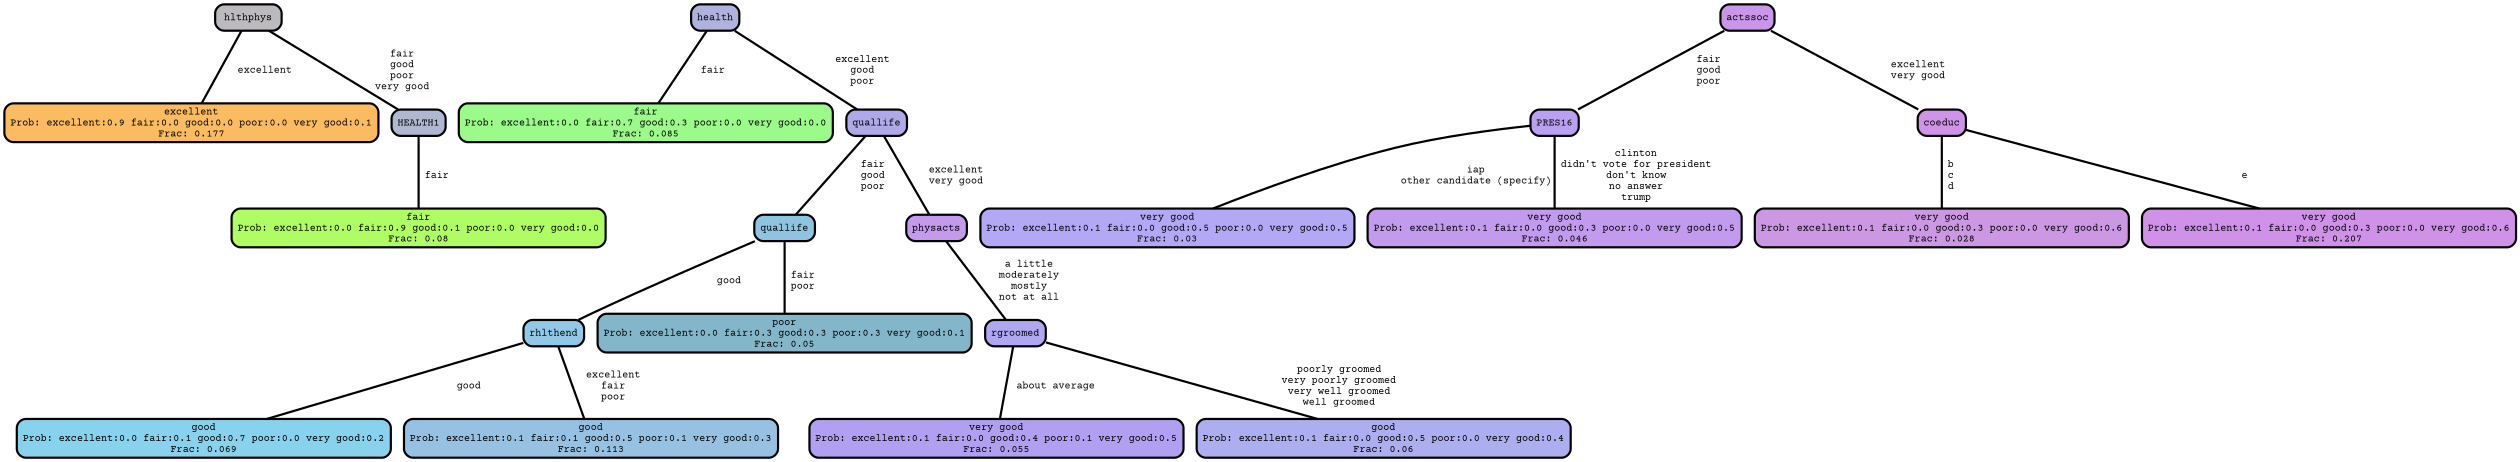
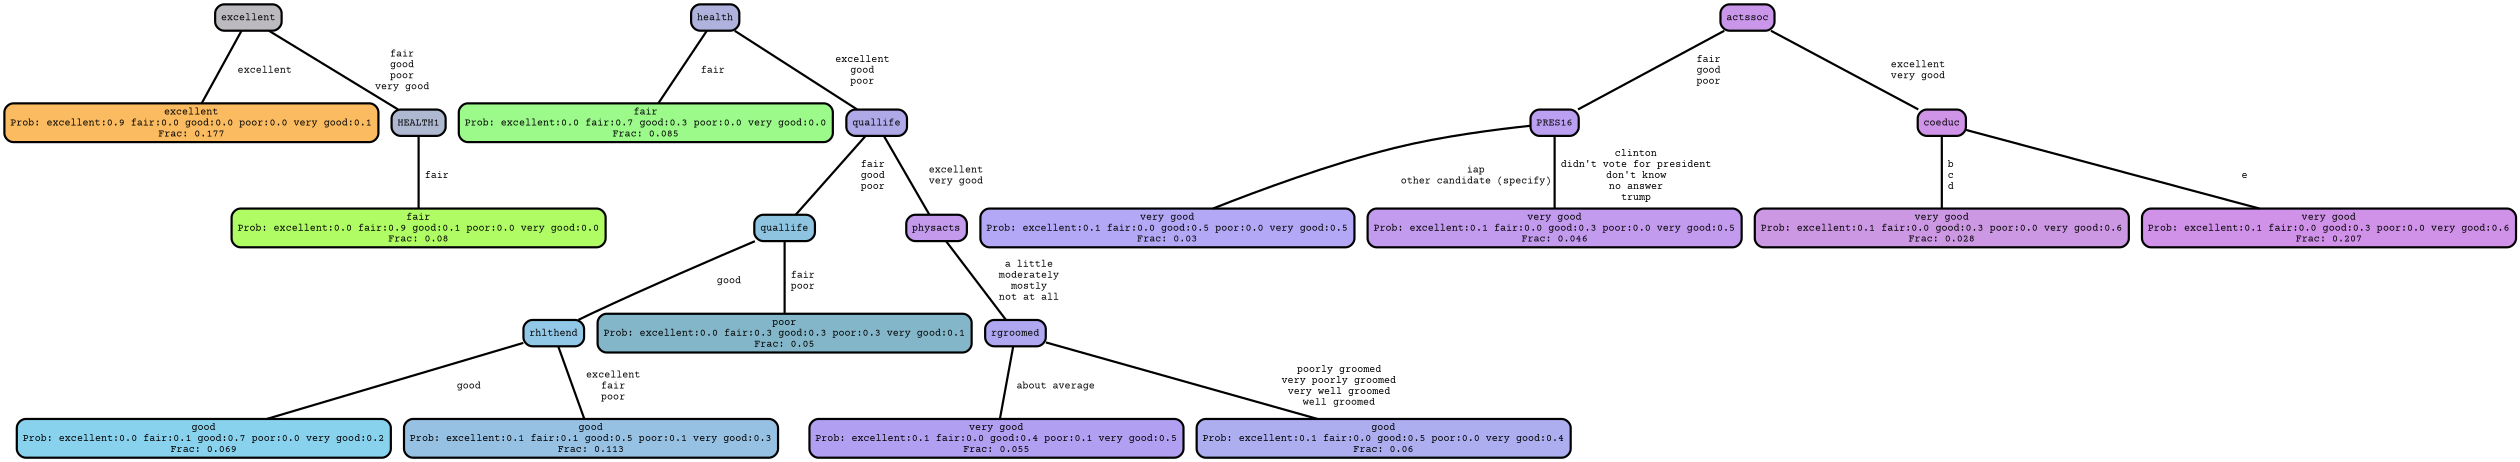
node "hlthphys": label "hlthphys" -> "excellent"
